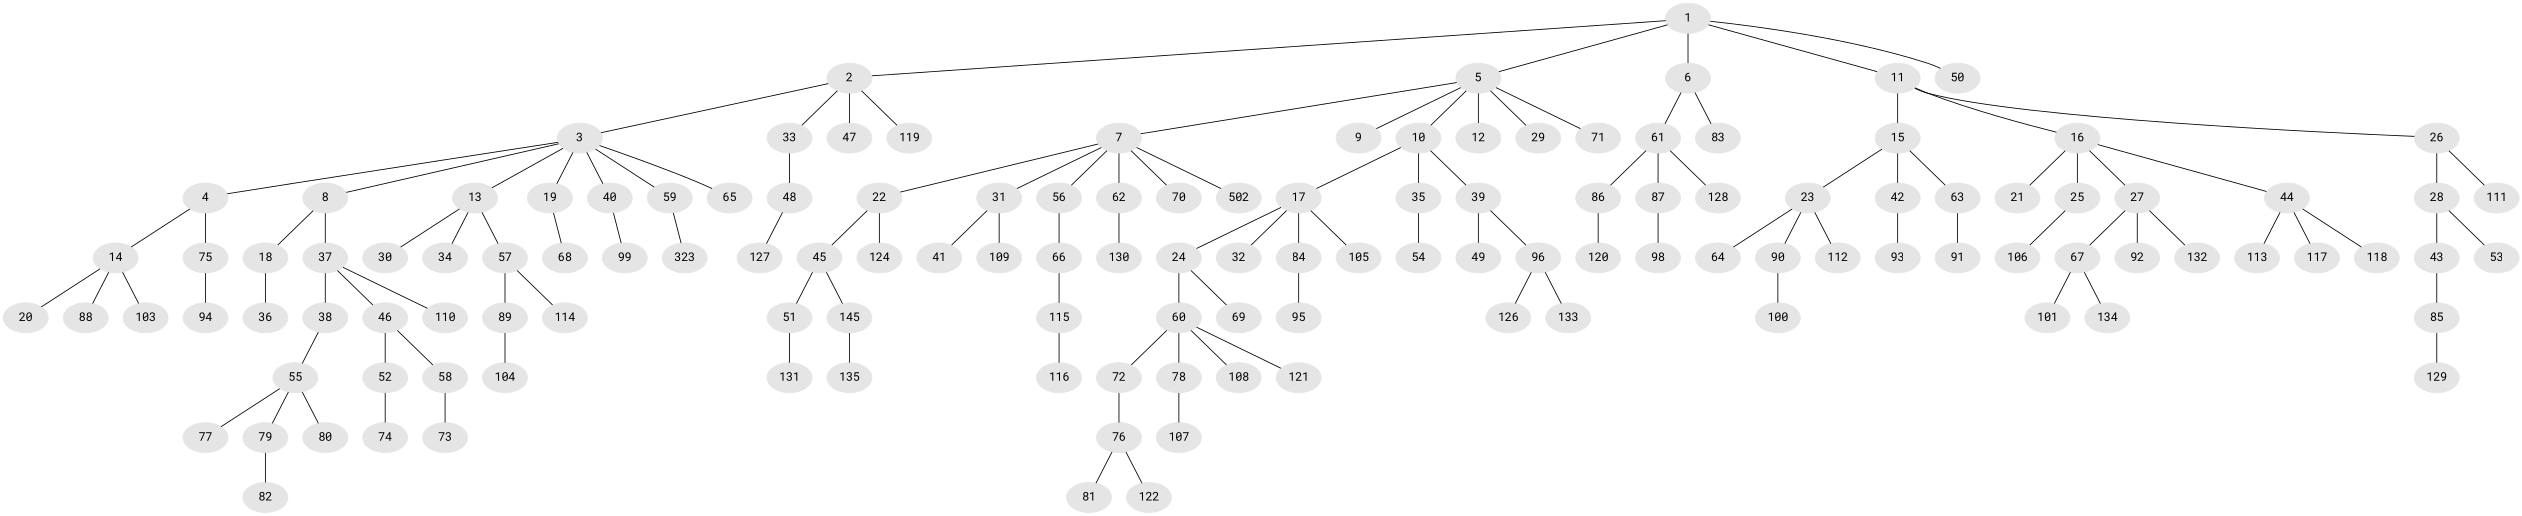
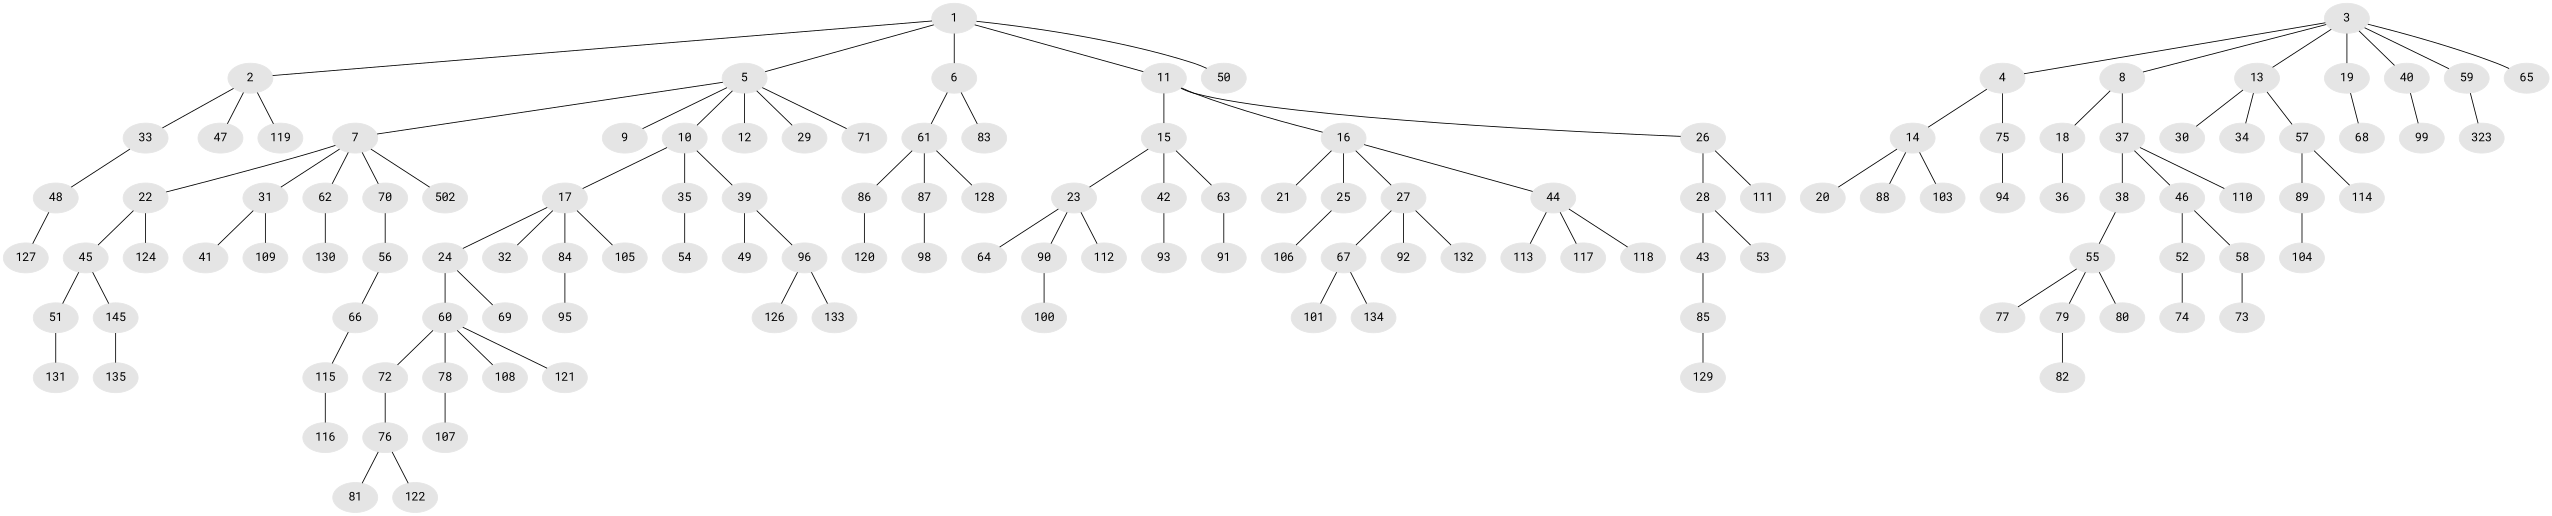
edge "2" -- "3": removed
edge "7" -- "56": now "70" -- "56"
